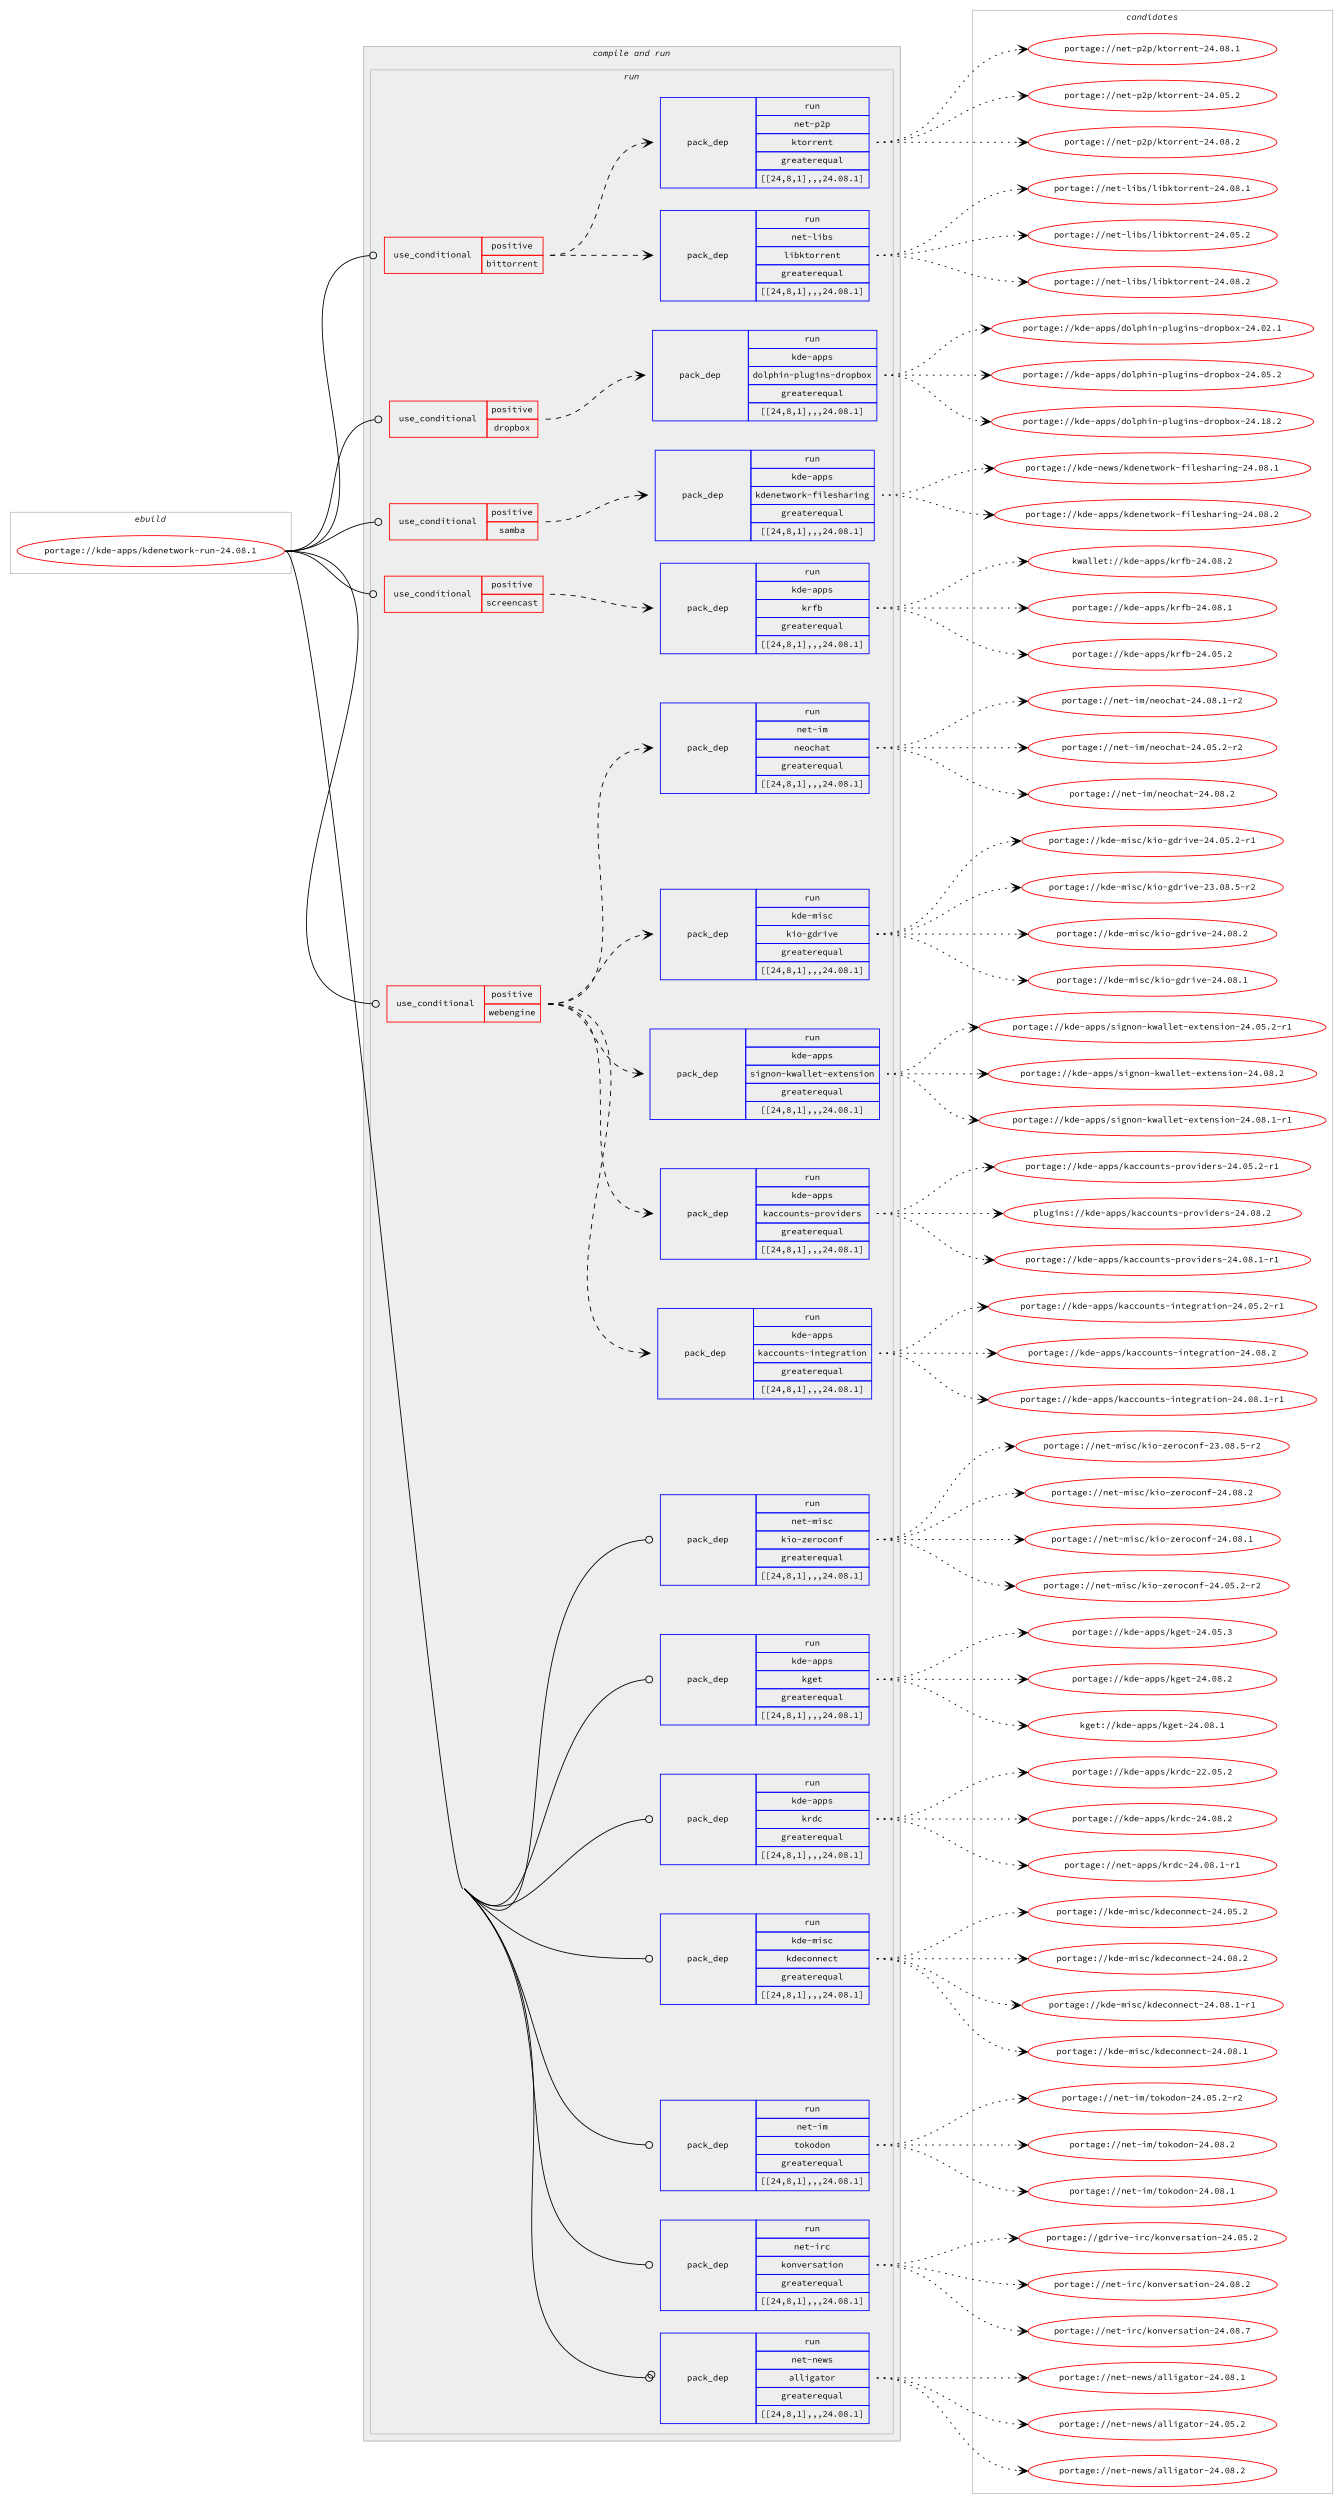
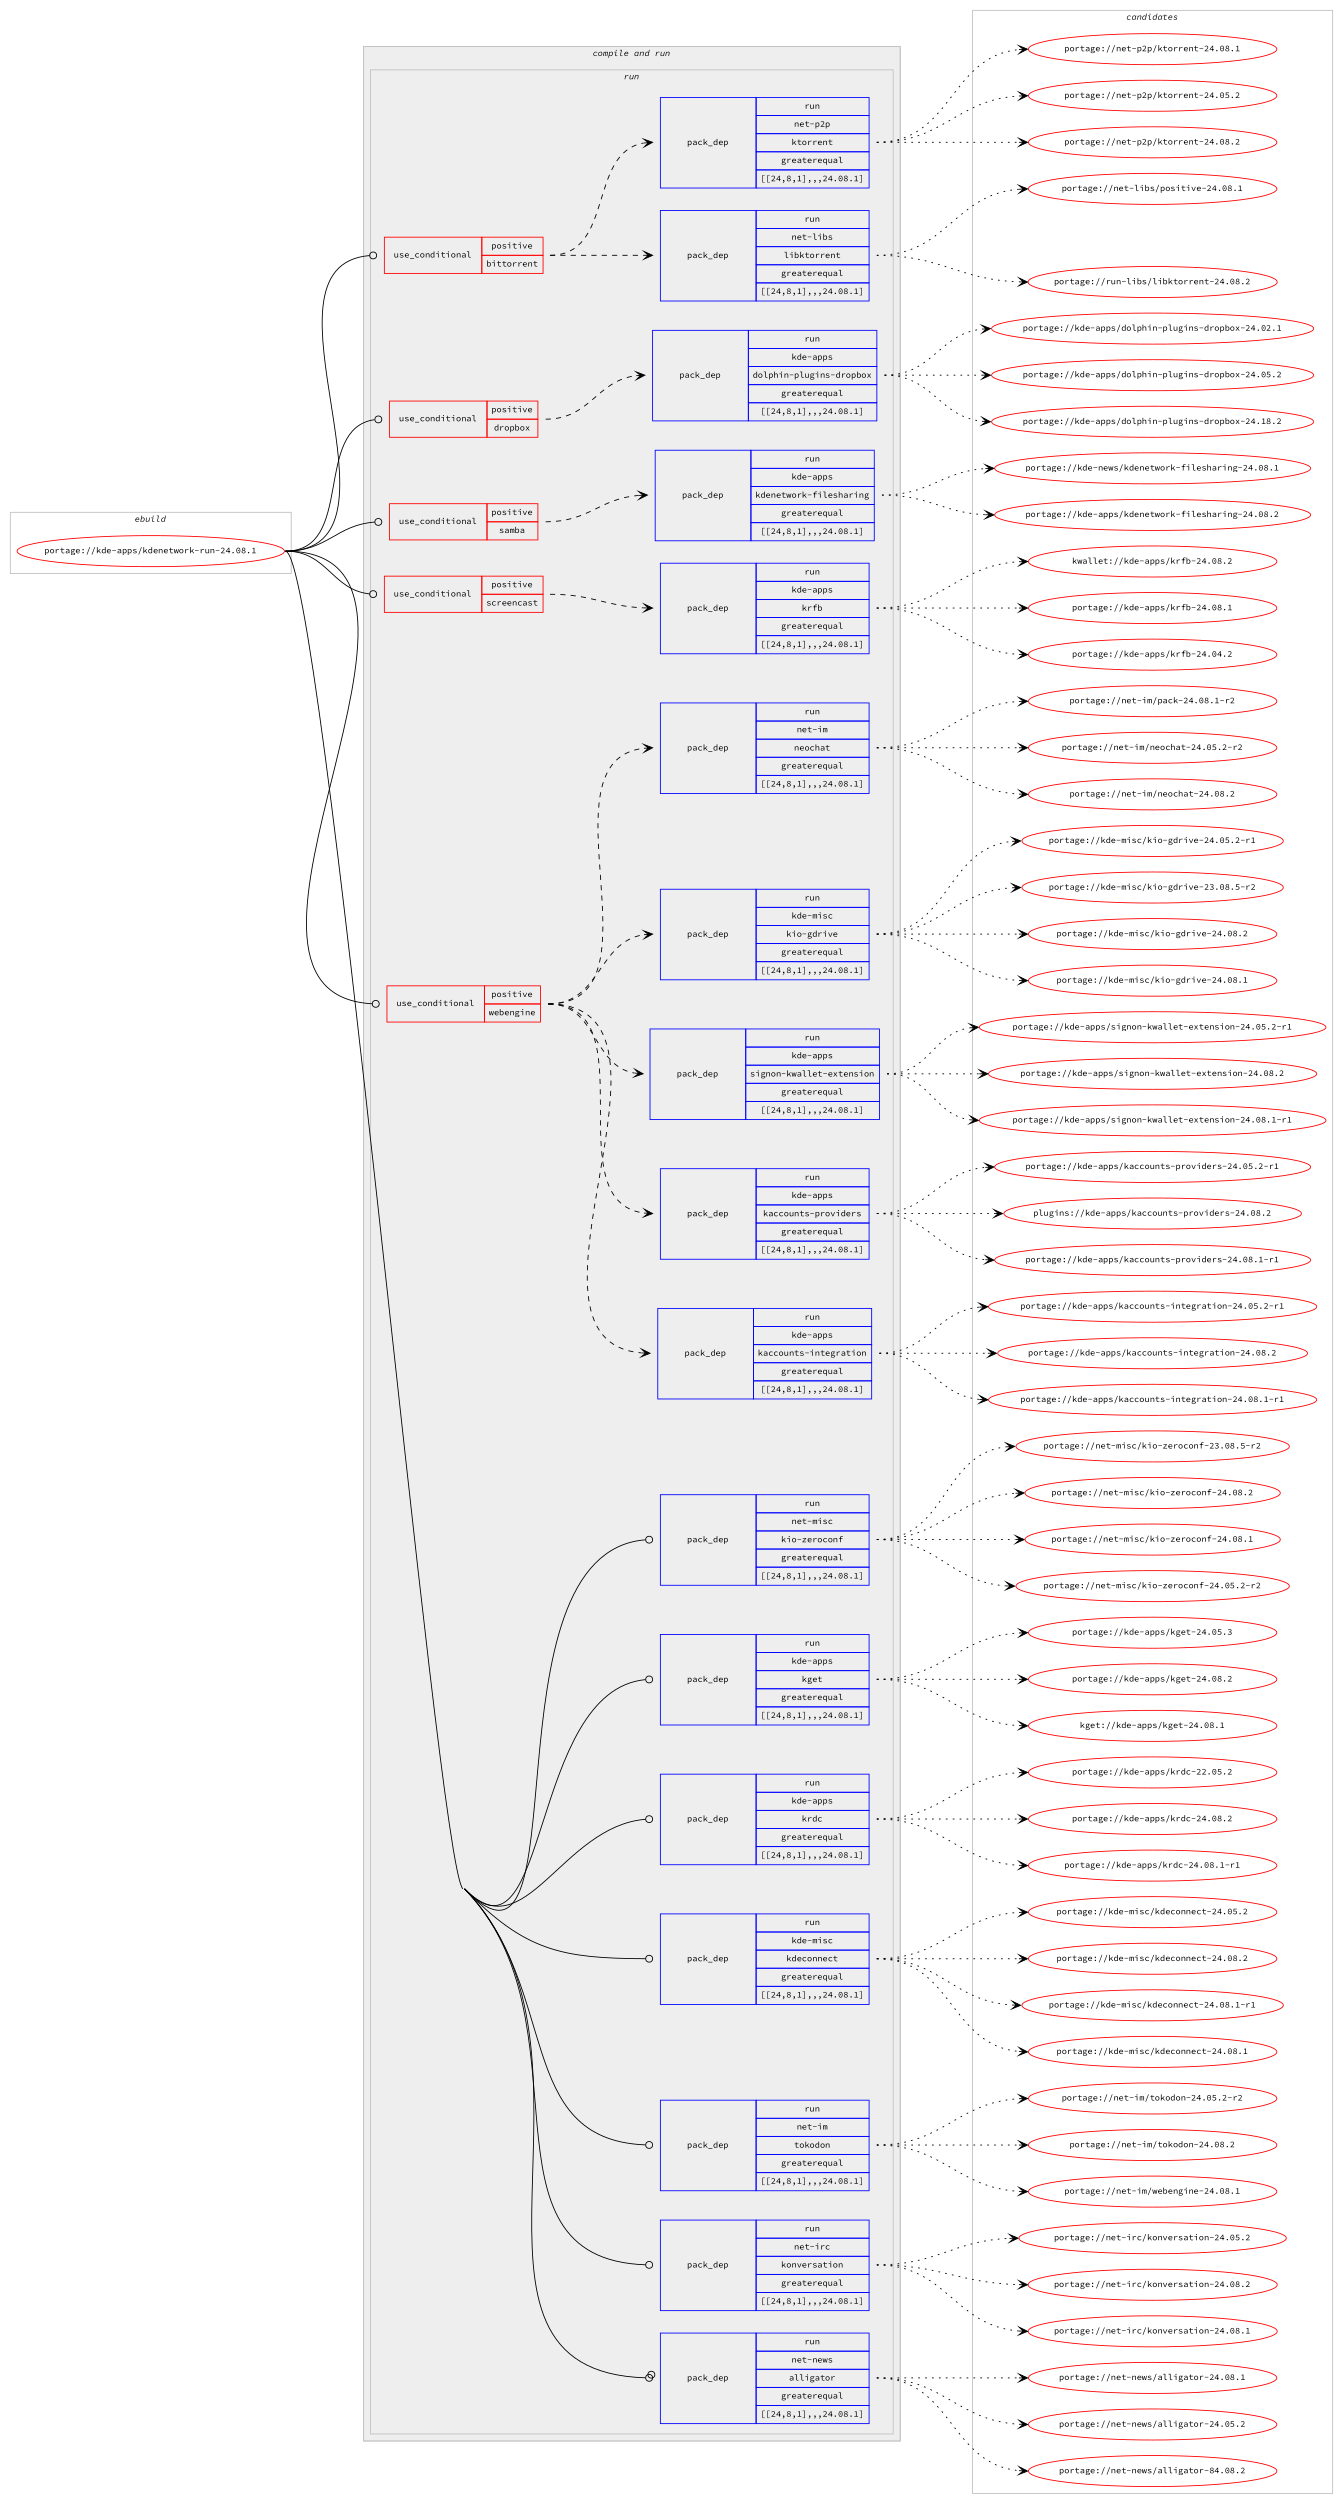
node "portage://net-libs/libktorrent-24.08.1": label "portage://net-libs/libktorrent-24.08.1" -> "portage://net-libs/positive-24.08.1"
node "portage://net-libs/libktorrent-24.05.2": removed
node "portage://net-libs/libktorrent-24.08.2": label "portage://net-libs/libktorrent-24.08.2" -> "portage://run-libs/libktorrent-24.08.2"
node "portage://kde-apps/krfb-24.05.2": label "portage://kde-apps/krfb-24.05.2" -> "portage://kde-apps/krfb-24.04.2"
node "portage://net-im/neochat-24.08.1-r2": label "portage://net-im/neochat-24.08.1-r2" -> "portage://net-im/pack-24.08.1-r2"
node "portage://net-apps/krdc-24.08.1-r1": label "portage://net-apps/krdc-24.08.1-r1" -> "portage://kde-apps/krdc-24.08.1-r1"
node "portage://net-im/tokodon-24.08.1": label "portage://net-im/tokodon-24.08.1" -> "portage://net-im/webengine-24.08.1"
node "portage://gdrive-irc/konversation-24.05.2": label "portage://gdrive-irc/konversation-24.05.2" -> "portage://net-irc/konversation-24.05.2"
node "portage://net-irc/konversation-24.08.7": label "portage://net-irc/konversation-24.08.7" -> "portage://net-irc/konversation-24.08.1"
node "portage://net-news/alligator-24.08.2": label "portage://net-news/alligator-24.08.2" -> "portage://net-news/alligator-84.08.2"
